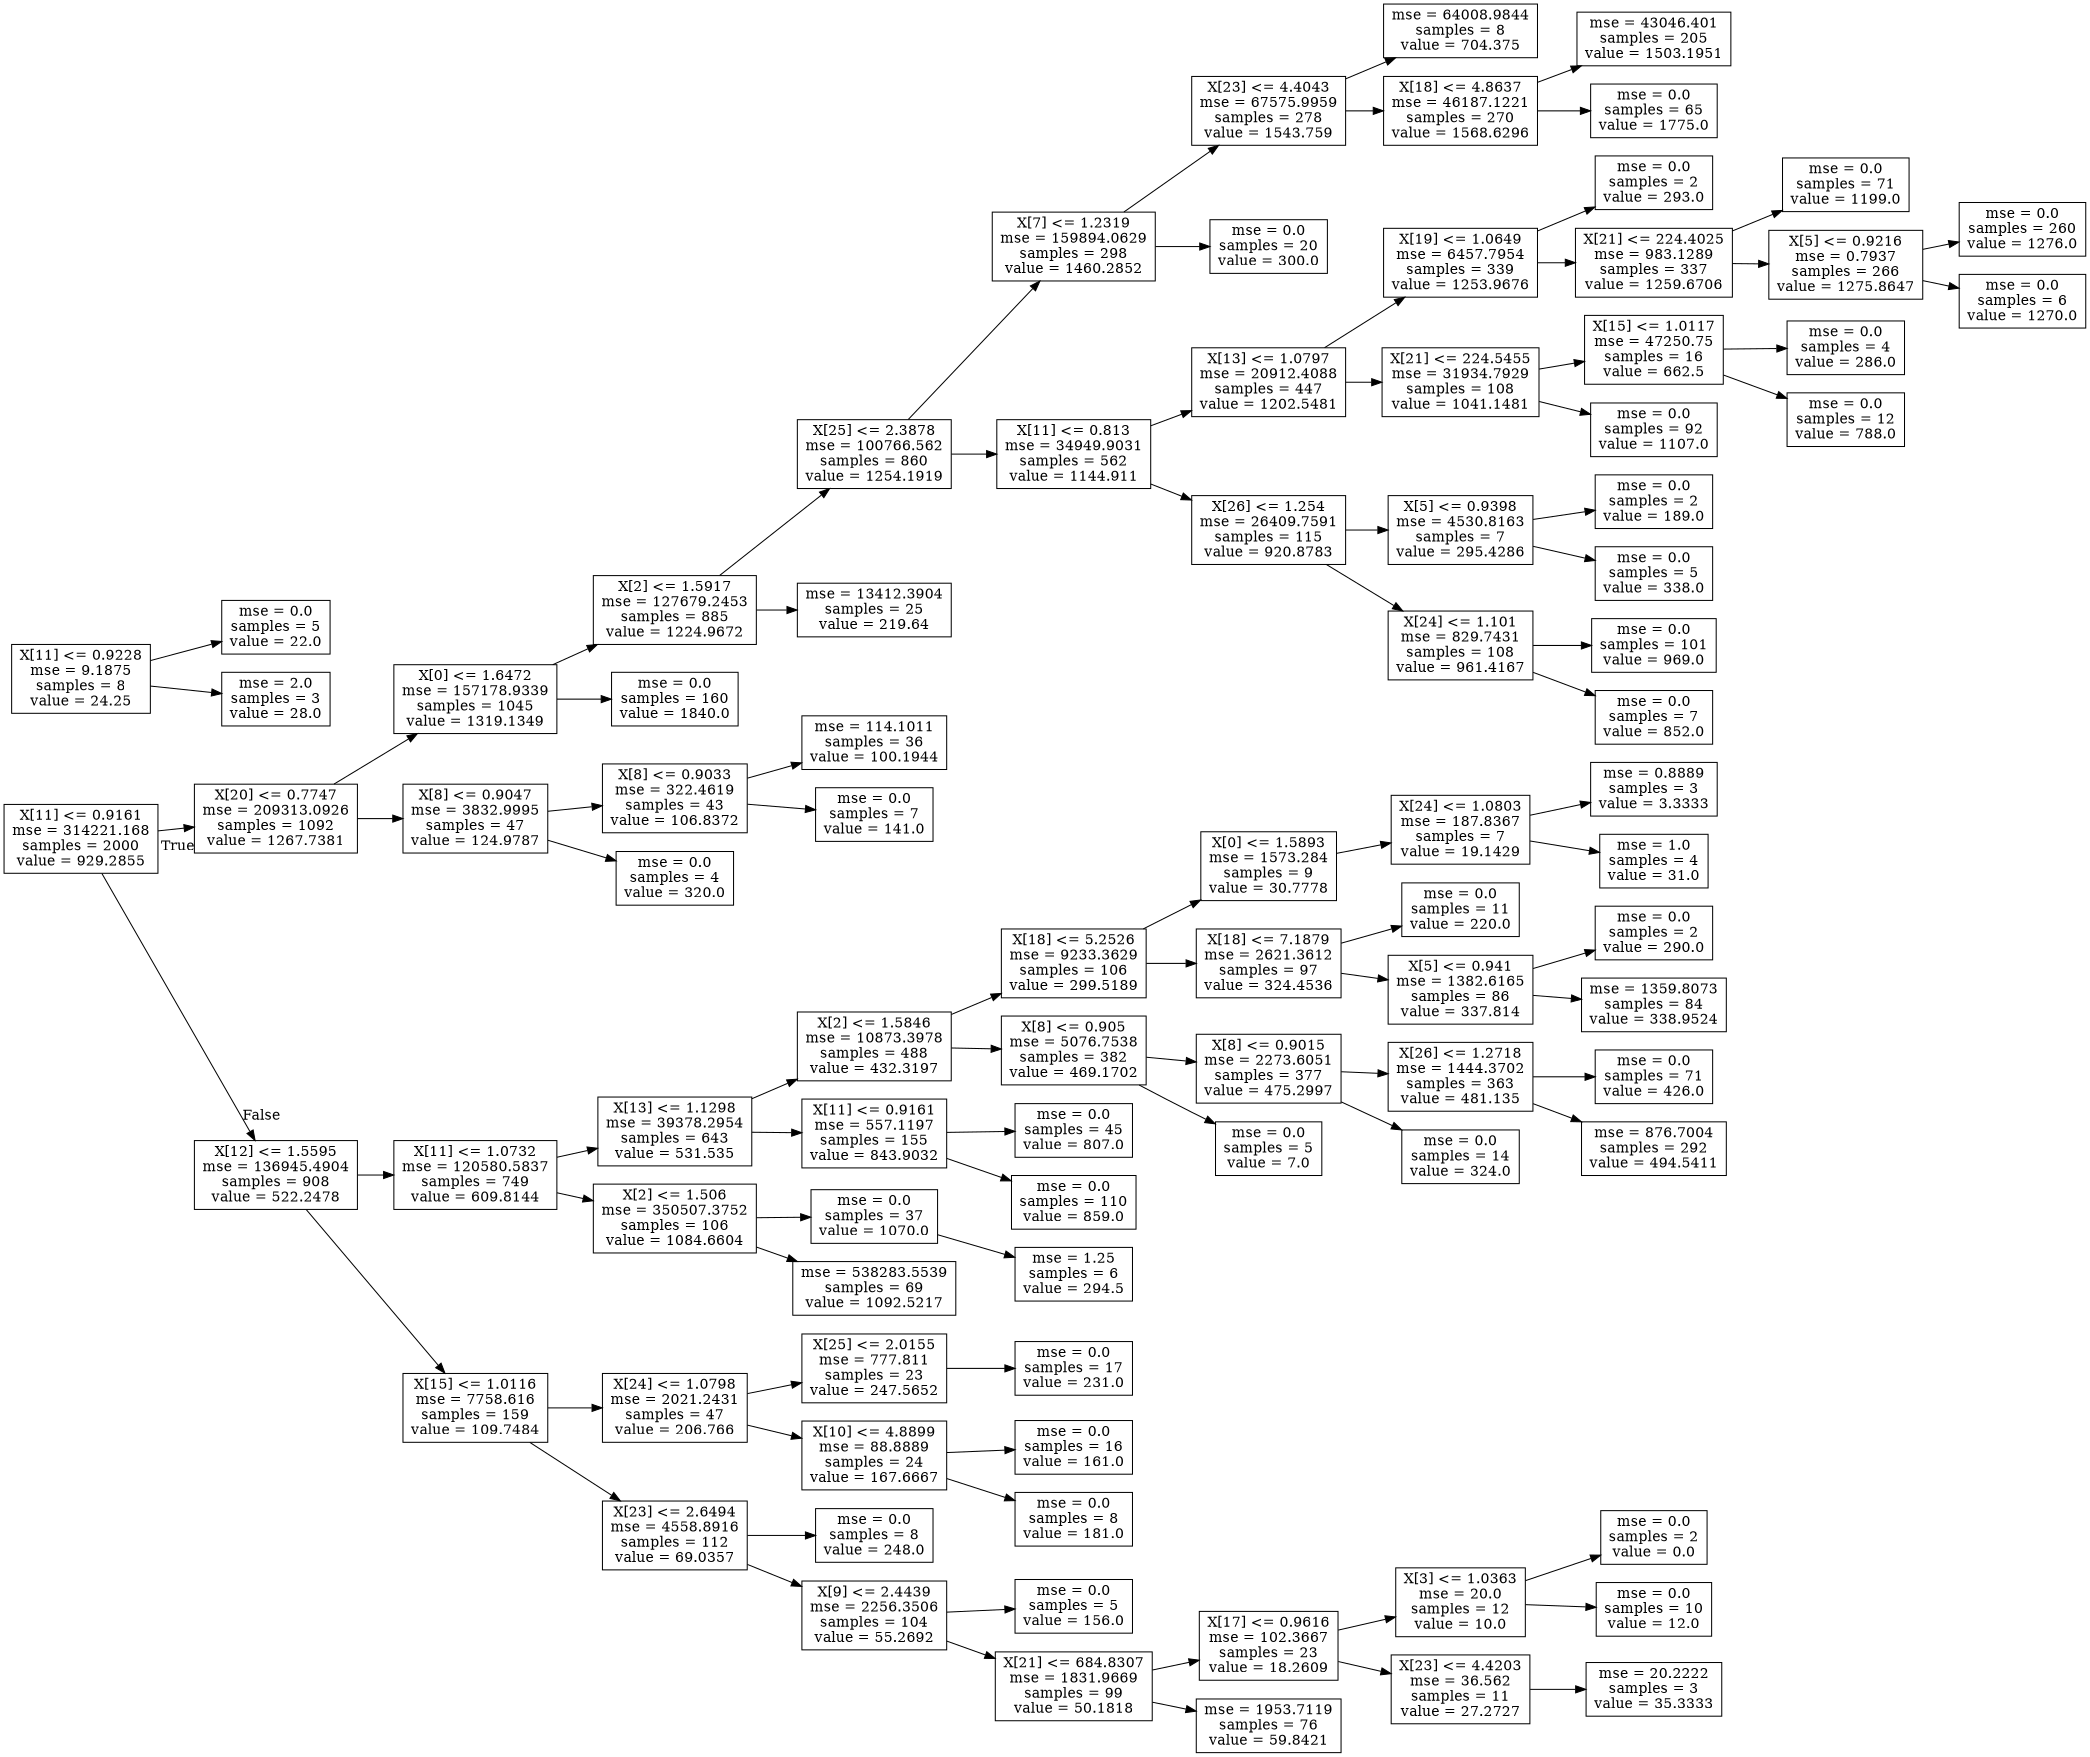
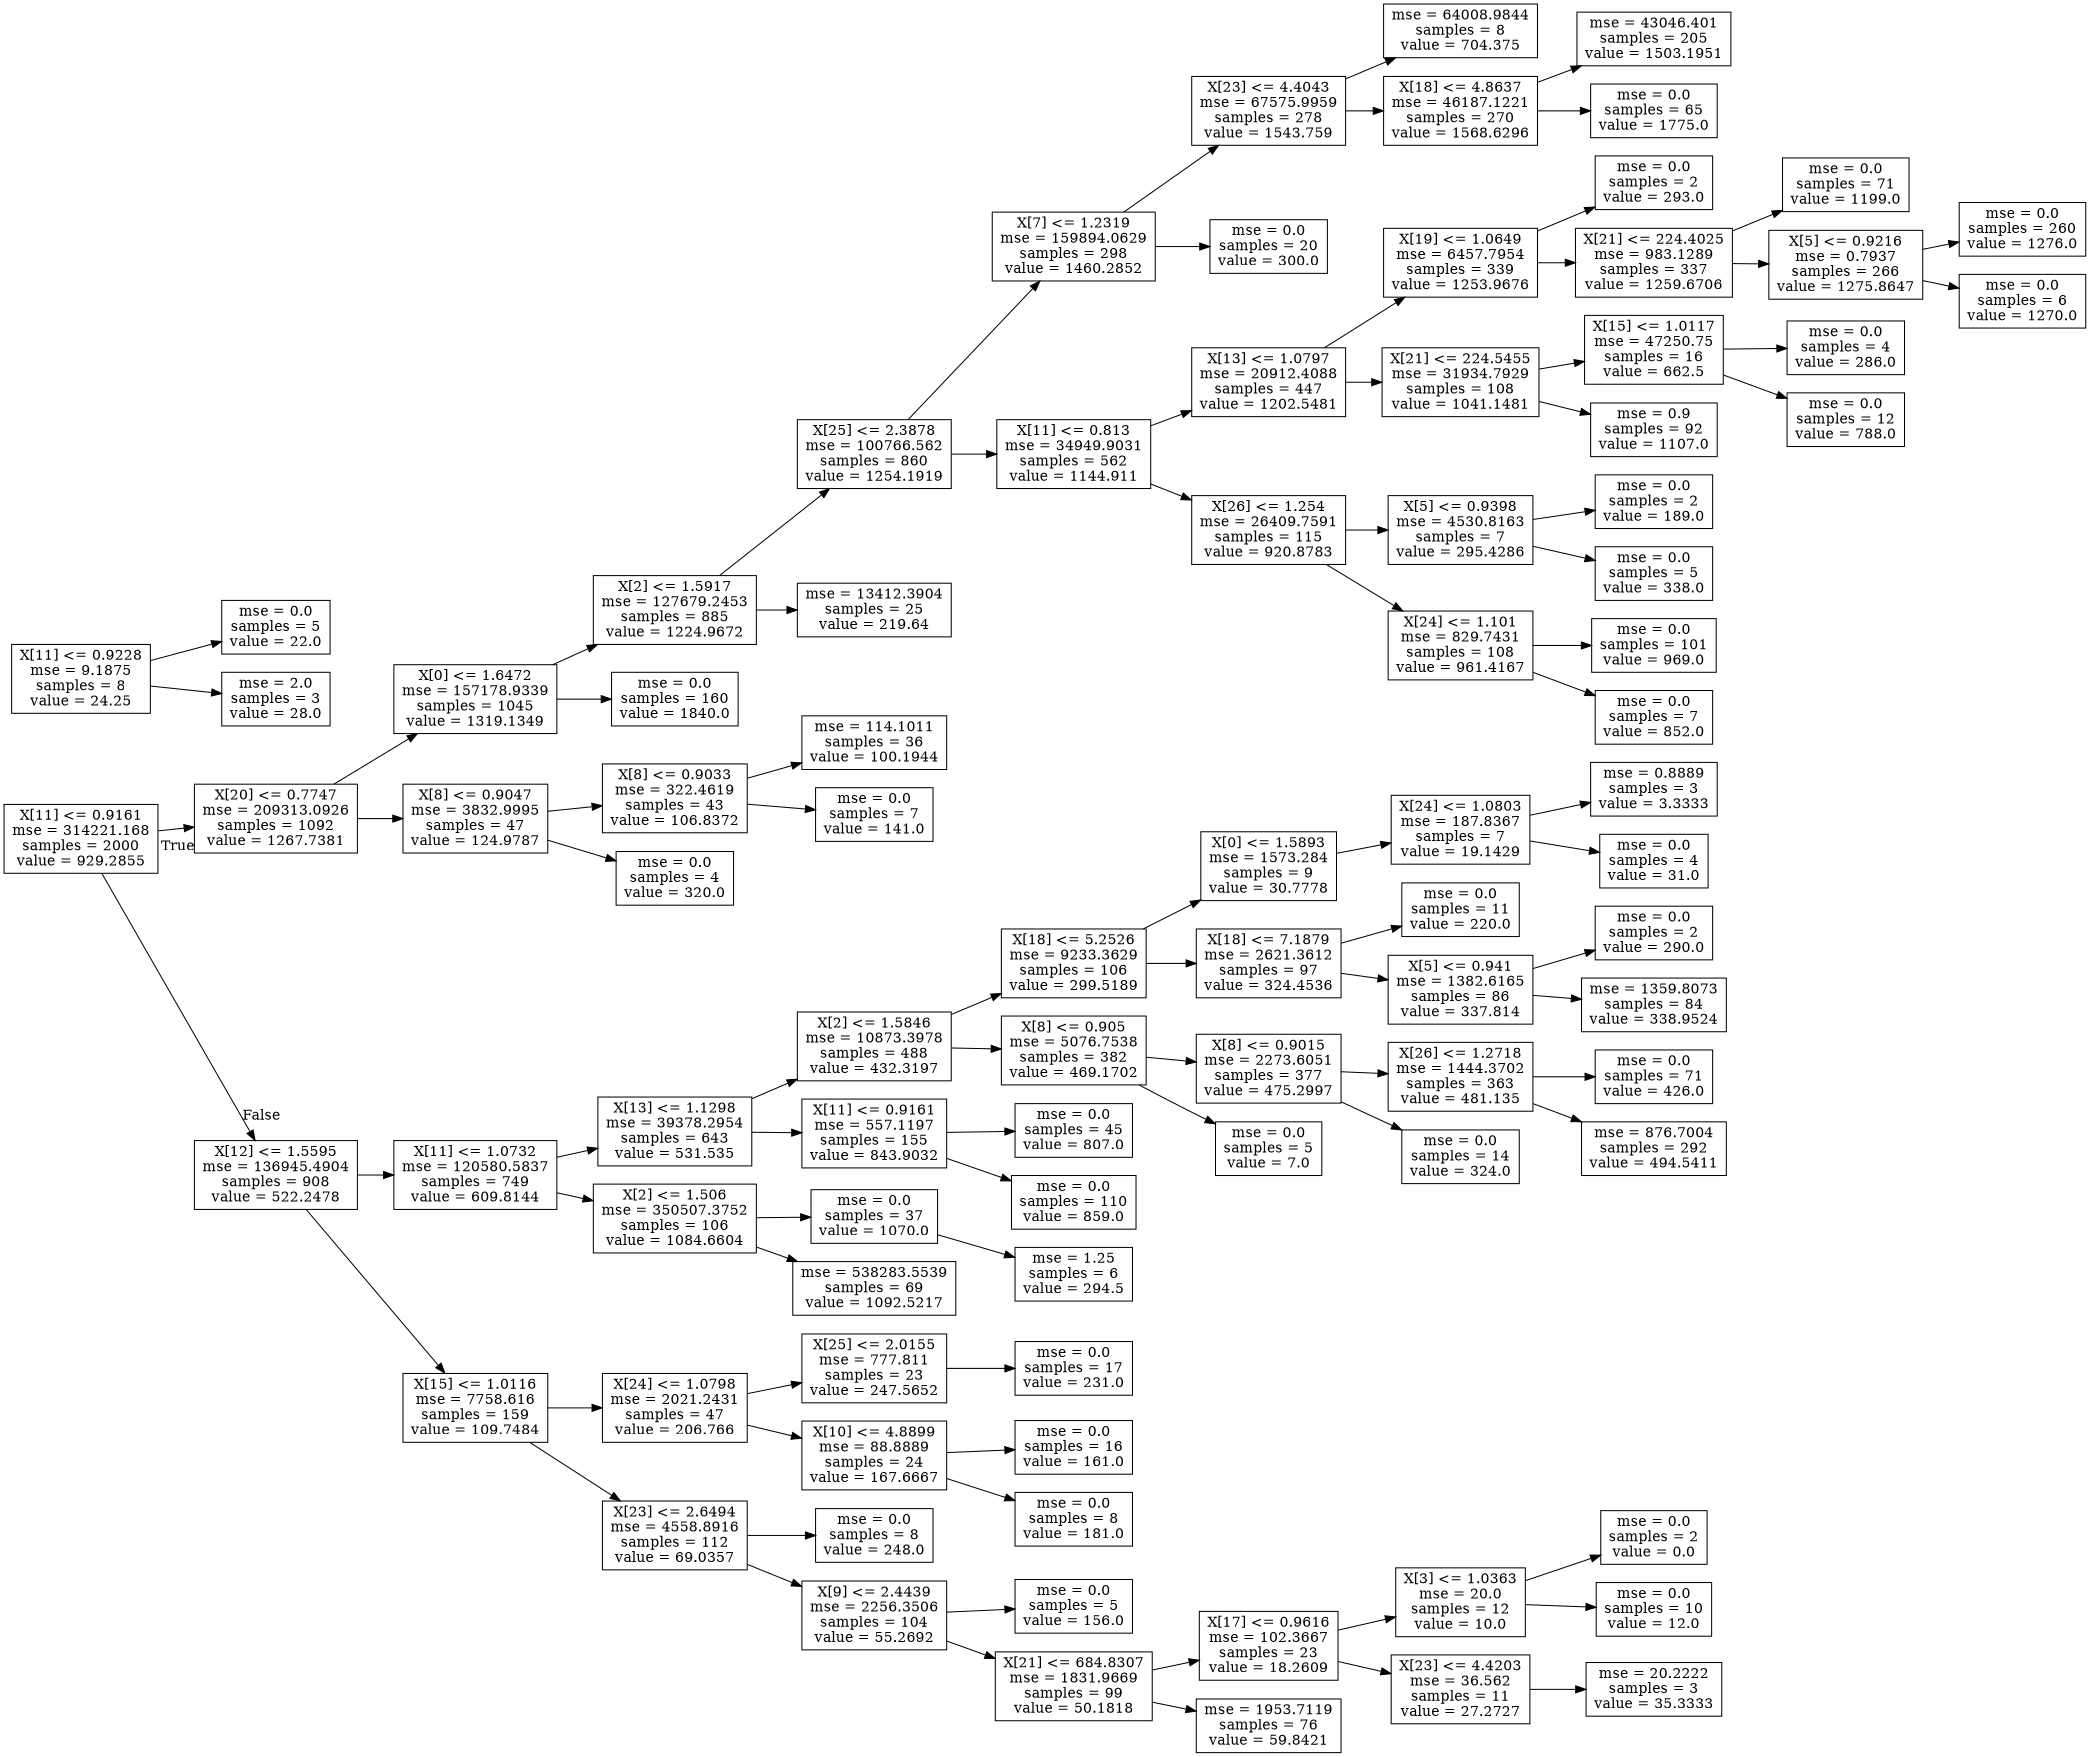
node "mse = 0.0 samples = 92 value = 1107.0": label "mse = 0.0 samples = 92 value = 1107.0" -> "mse = 0.9 samples = 92 value = 1107.0"
node "mse = 1.0 samples = 4 value = 31.0": label "mse = 1.0 samples = 4 value = 31.0" -> "mse = 0.0 samples = 4 value = 31.0"
